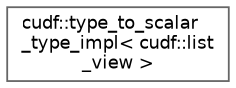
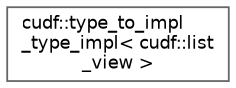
node "cudf::type_to_scalar _type_impl< cudf::list _view >": label "cudf::type_to_scalar _type_impl< cudf::list _view >" -> "cudf::type_to_impl _type_impl< cudf::list _view >"
